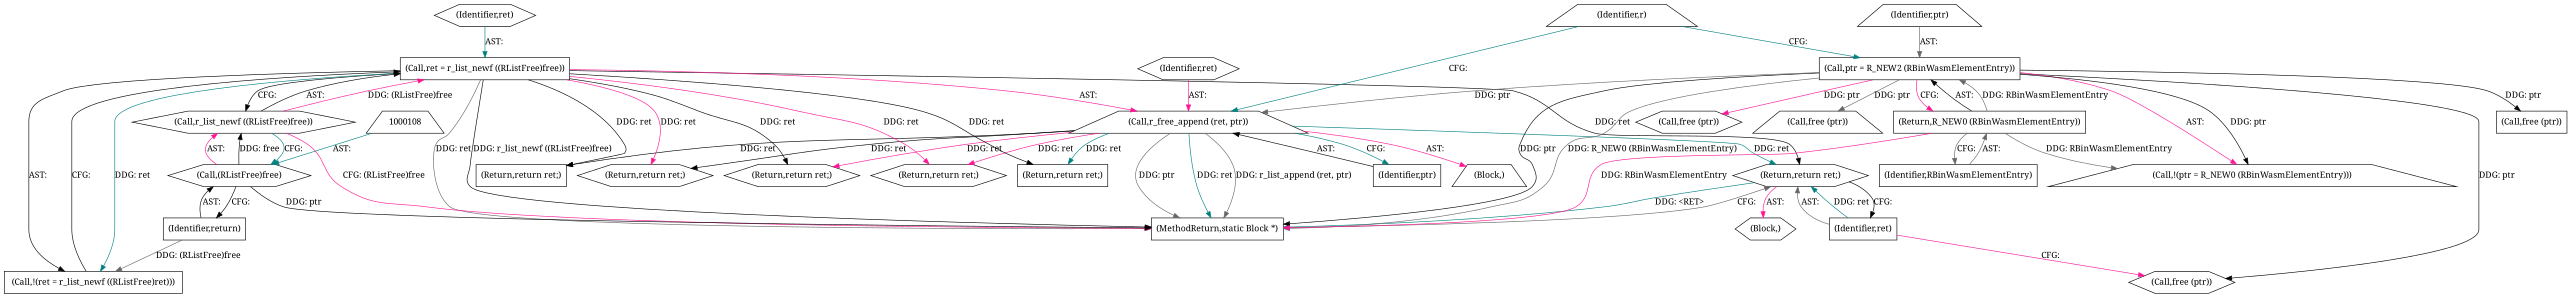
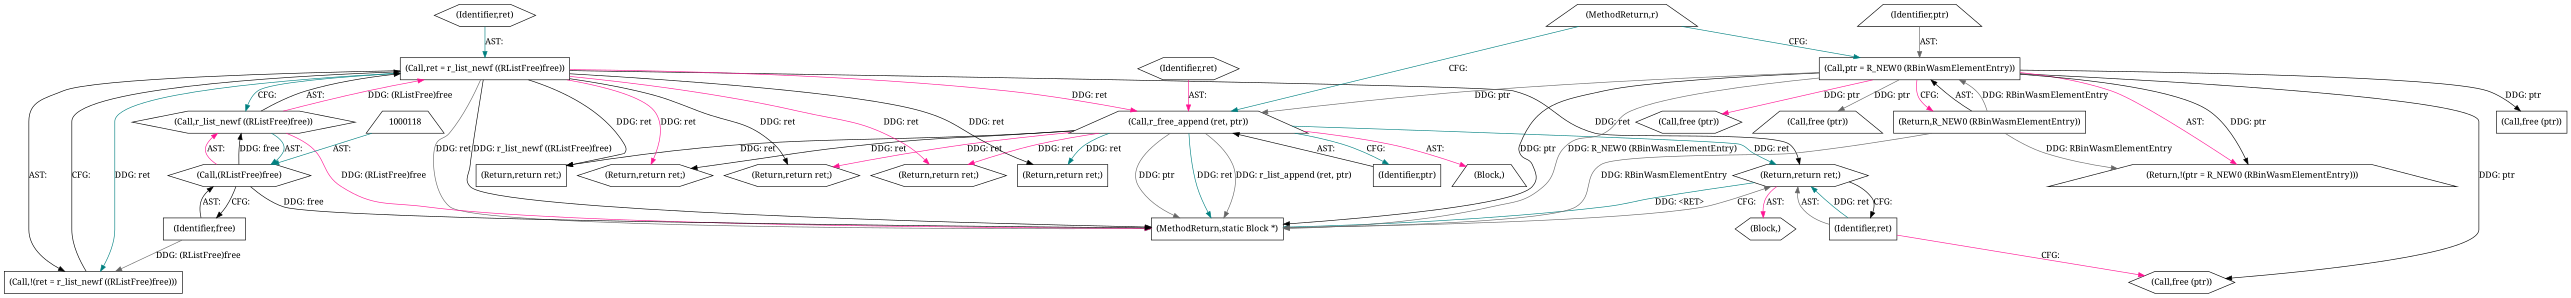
node "(Identifier,r)": label "(Identifier,r)" -> "(MethodReturn,r)"
node "(Call,ptr = R_NEW2 (RBinWasmElementEntry))": label "(Call,ptr = R_NEW2 (RBinWasmElementEntry))" -> "(Call,ptr = R_NEW0 (RBinWasmElementEntry))"
edge "(Call,ret = r_list_newf ((RListFree)free))" -> "(Call,r_list_newf ((RListFree)free))": color black -> teal
edge "(Call,ret = r_list_newf ((RListFree)free))" -> "(Call,r_free_append (ret, ptr))": label "AST: " -> "DDG: ret"
node "1000108": label "1000108" -> "1000118"
edge "(Call,r_list_newf ((RListFree)free))" -> "(Call,(RListFree)free)": label "CFG: " -> "AST: "
edge "(Return,R_NEW0 (RBinWasmElementEntry))" -> "(MethodReturn,static Block *)": color deeppink -> gray40
edge "(Call,r_list_newf ((RListFree)free))" -> "(MethodReturn,static Block *)": label "CFG: (RListFree)free" -> "DDG: (RListFree)free"
node "(Identifier,RBinWasmElementEntry)": removed
node "(Call,!(ptr = R_NEW0 (RBinWasmElementEntry)))": label "(Call,!(ptr = R_NEW0 (RBinWasmElementEntry)))" -> "(Return,!(ptr = R_NEW0 (RBinWasmElementEntry)))"
edge "(Call,(RListFree)free)" -> "(MethodReturn,static Block *)": label "DDG: ptr" -> "DDG: free"
node "(Identifier,return)": label "(Identifier,return)" -> "(Identifier,free)"
node "(Call,!(ret = r_list_newf ((RListFree)ret)))": label "(Call,!(ret = r_list_newf ((RListFree)ret)))" -> "(Call,!(ret = r_list_newf ((RListFree)free)))"
